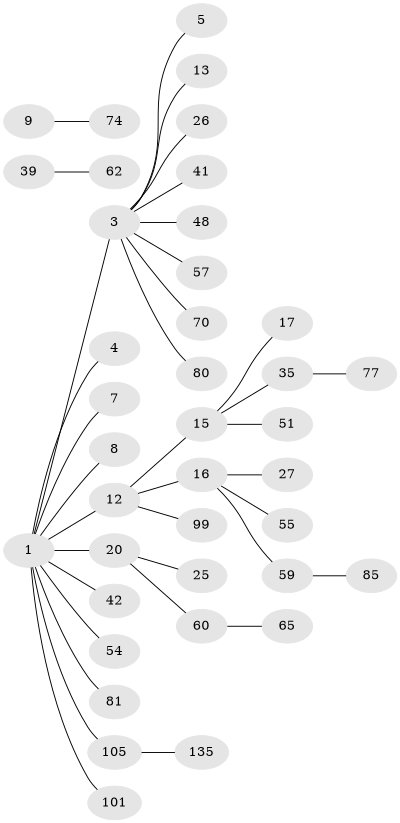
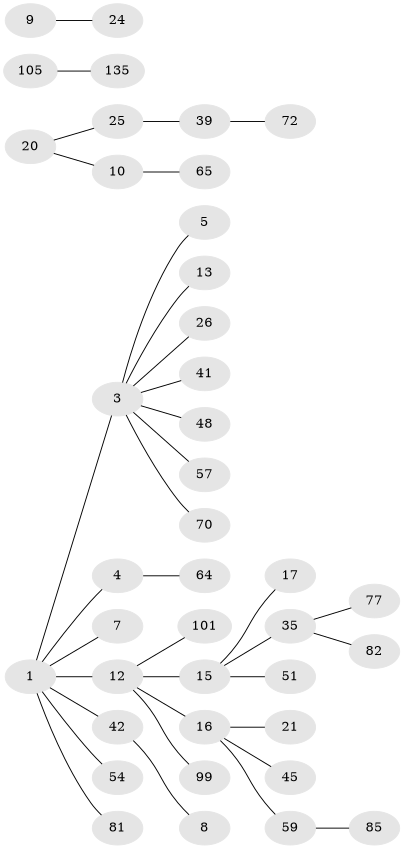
node "74": label "74" -> "24"
edge "25" -- "39": added
node "62": label "62" -> "72"
node "80": removed
node "27": label "27" -> "21"
edge "8" -- "1": now "8" -- "42"
node "55": label "55" -> "45"
edge "1" -- "20": removed
node "64": added
node "60": label "60" -> "10"
node "82": added
edge "1" -- "105": removed
edge "1" -- "101": now "12" -- "101"
